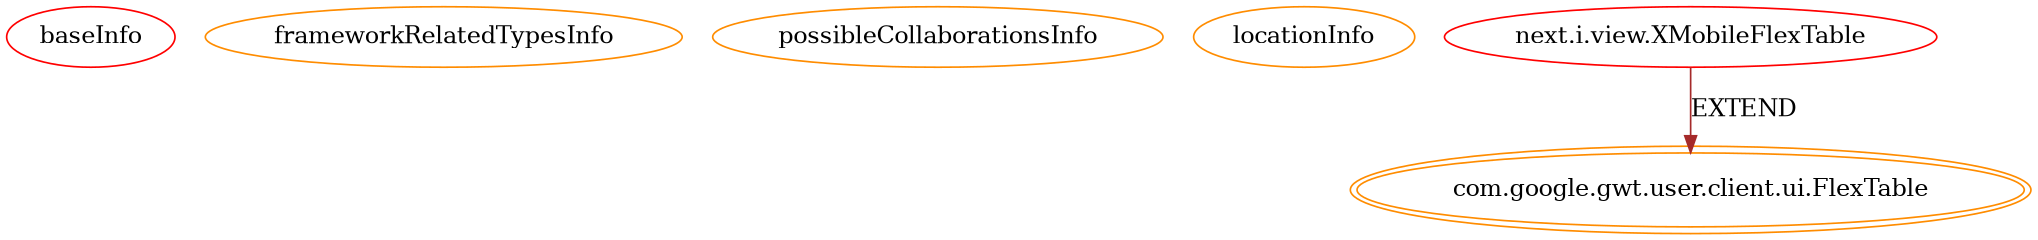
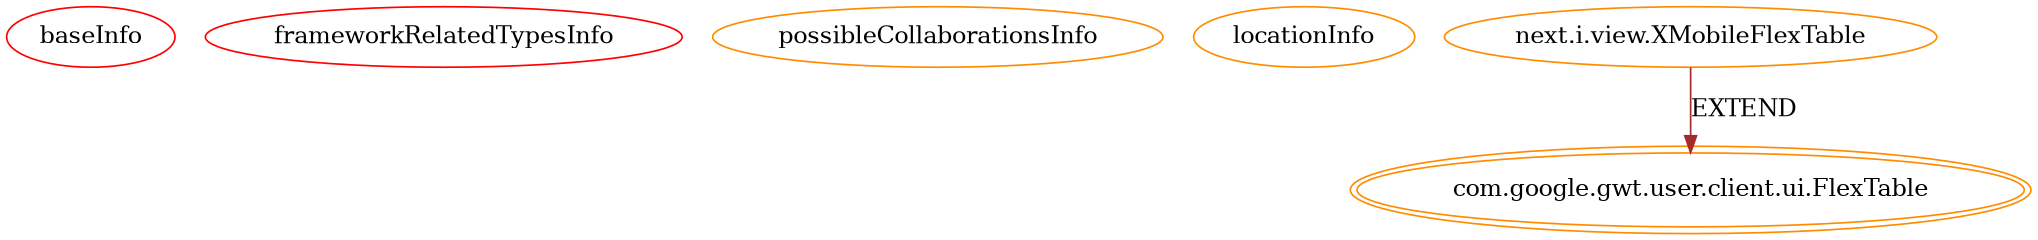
node "frameworkRelatedTypesInfo": color darkorange -> red
node "next.i.view.XMobileFlexTable": color red -> darkorange
